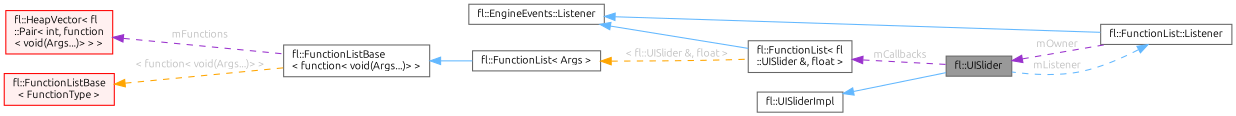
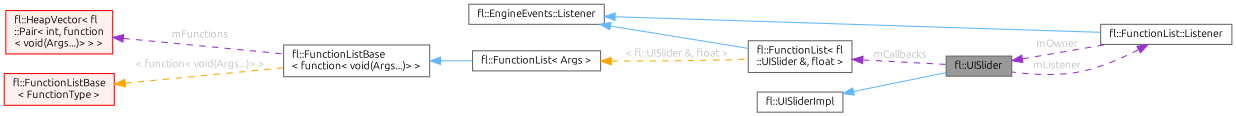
edge "fl::UISlider" -> "fl::FunctionList::Listener": color steelblue1 -> darkorchid3
